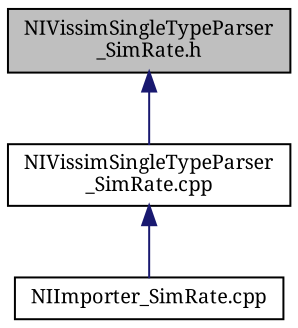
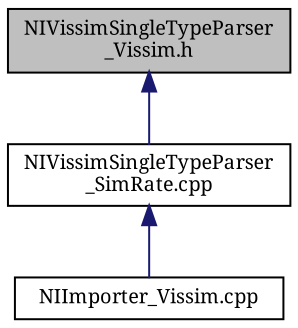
node "NIVissimSingleTypeParser _SimRate.h": label "NIVissimSingleTypeParser _SimRate.h" -> "NIVissimSingleTypeParser _Vissim.h"
node "NIImporter_SimRate.cpp": label "NIImporter_SimRate.cpp" -> "NIImporter_Vissim.cpp"
